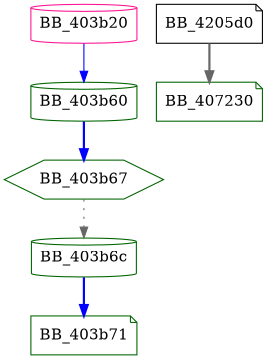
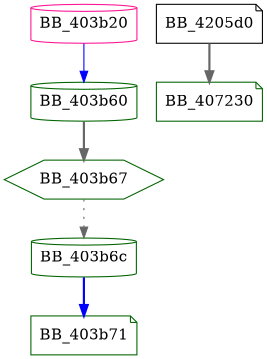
edge "BB_403b60" -> "BB_403b67": color blue -> gray40
